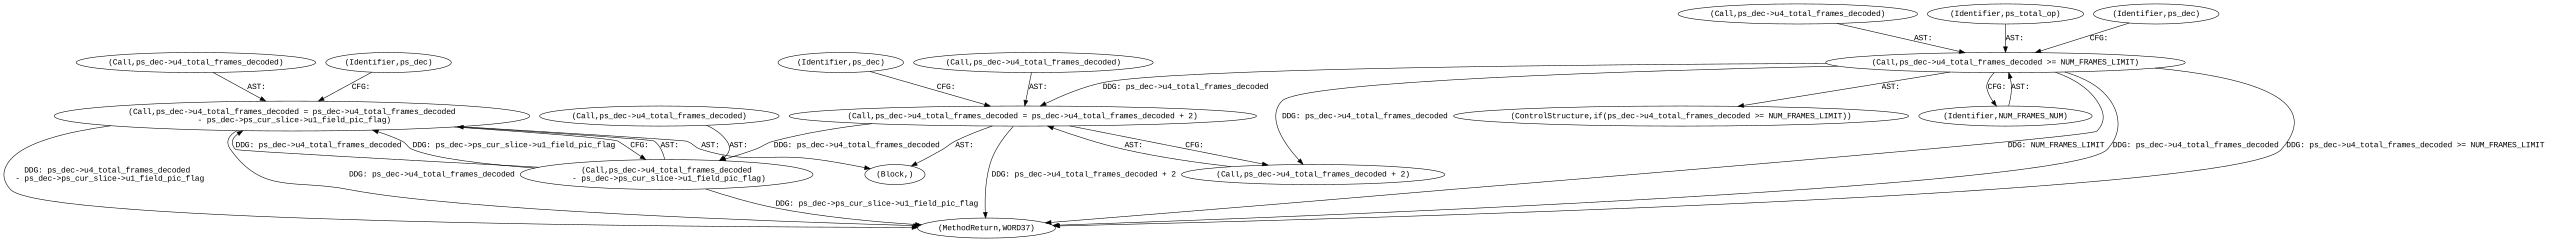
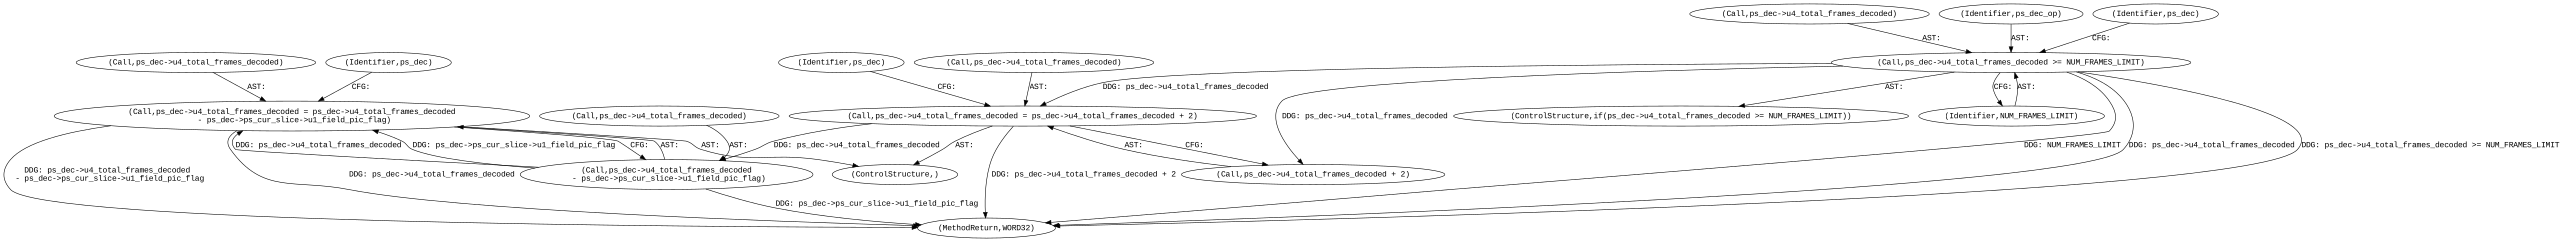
node "(Identifier,ps_total_op)": label "(Identifier,ps_total_op)" -> "(Identifier,ps_dec_op)"
node "(Identifier,NUM_FRAMES_NUM)": label "(Identifier,NUM_FRAMES_NUM)" -> "(Identifier,NUM_FRAMES_LIMIT)"
node "(Block,)": label "(Block,)" -> "(ControlStructure,)"
node "(MethodReturn,WORD37)": label "(MethodReturn,WORD37)" -> "(MethodReturn,WORD32)"
